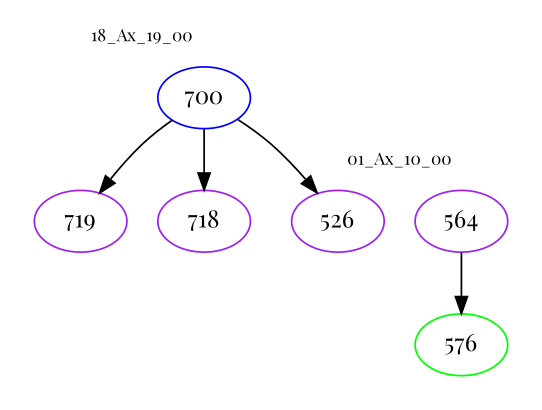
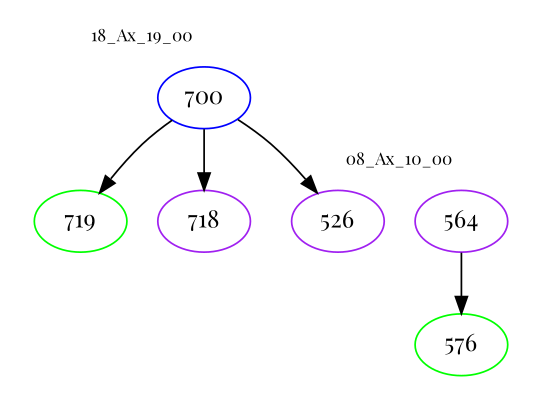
cluster "01_Ax_10_00": label "01_Ax_10_00" -> "08_Ax_10_00"
node "719": color purple -> green
